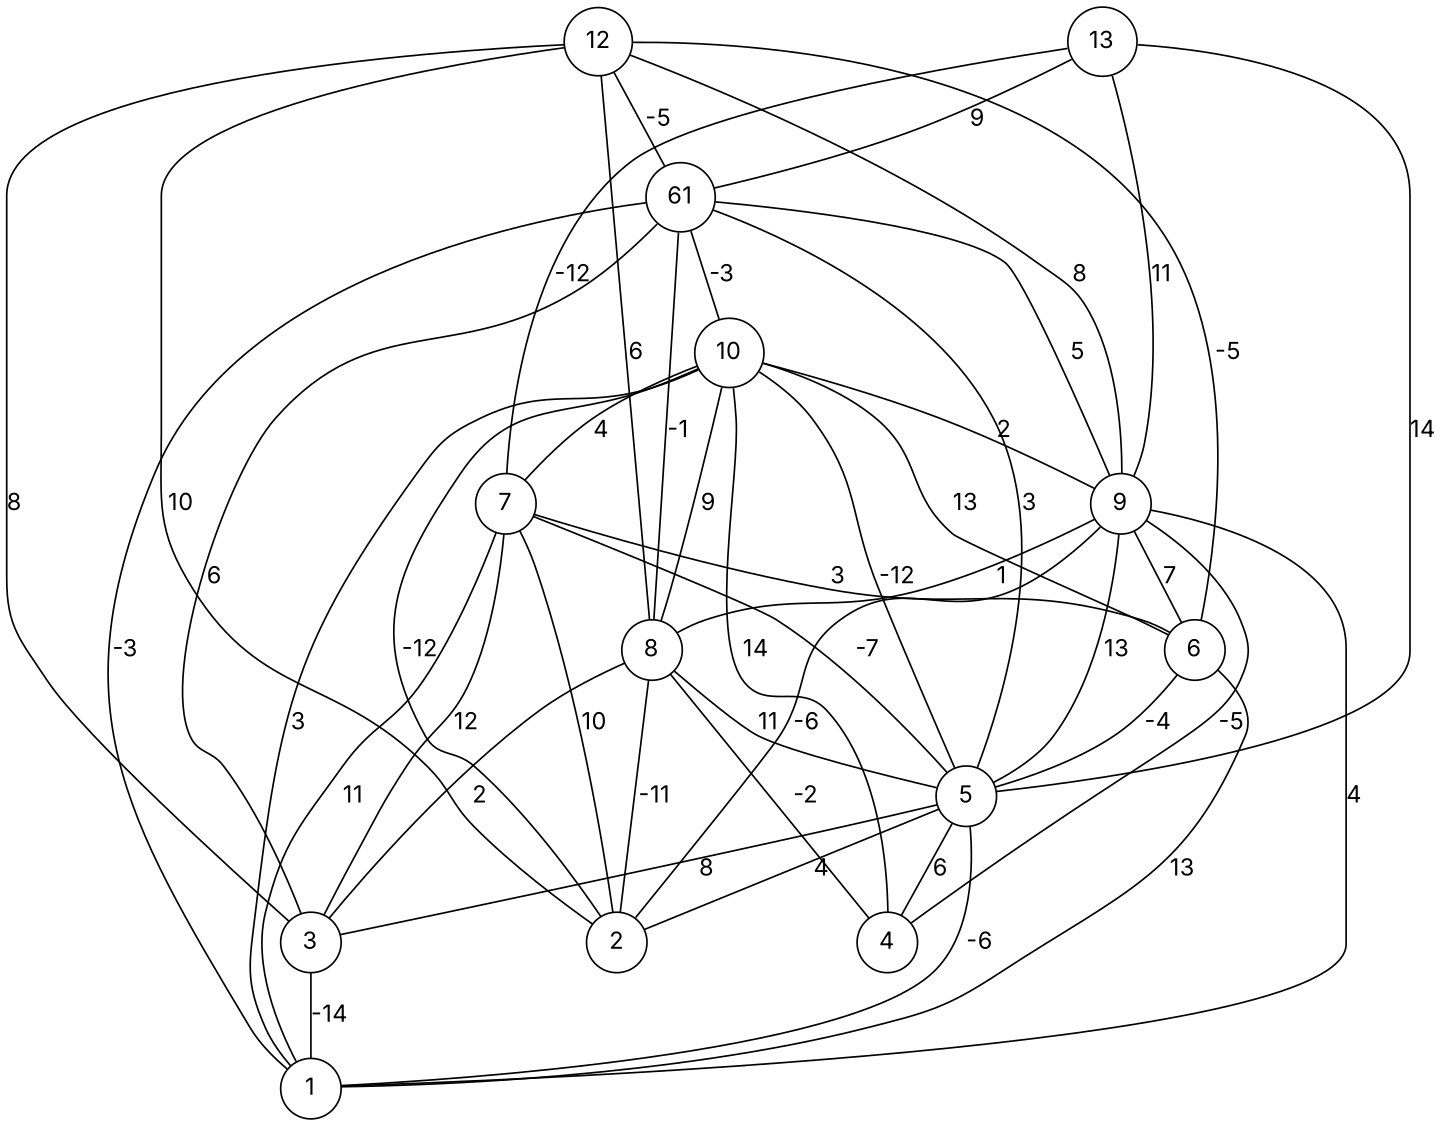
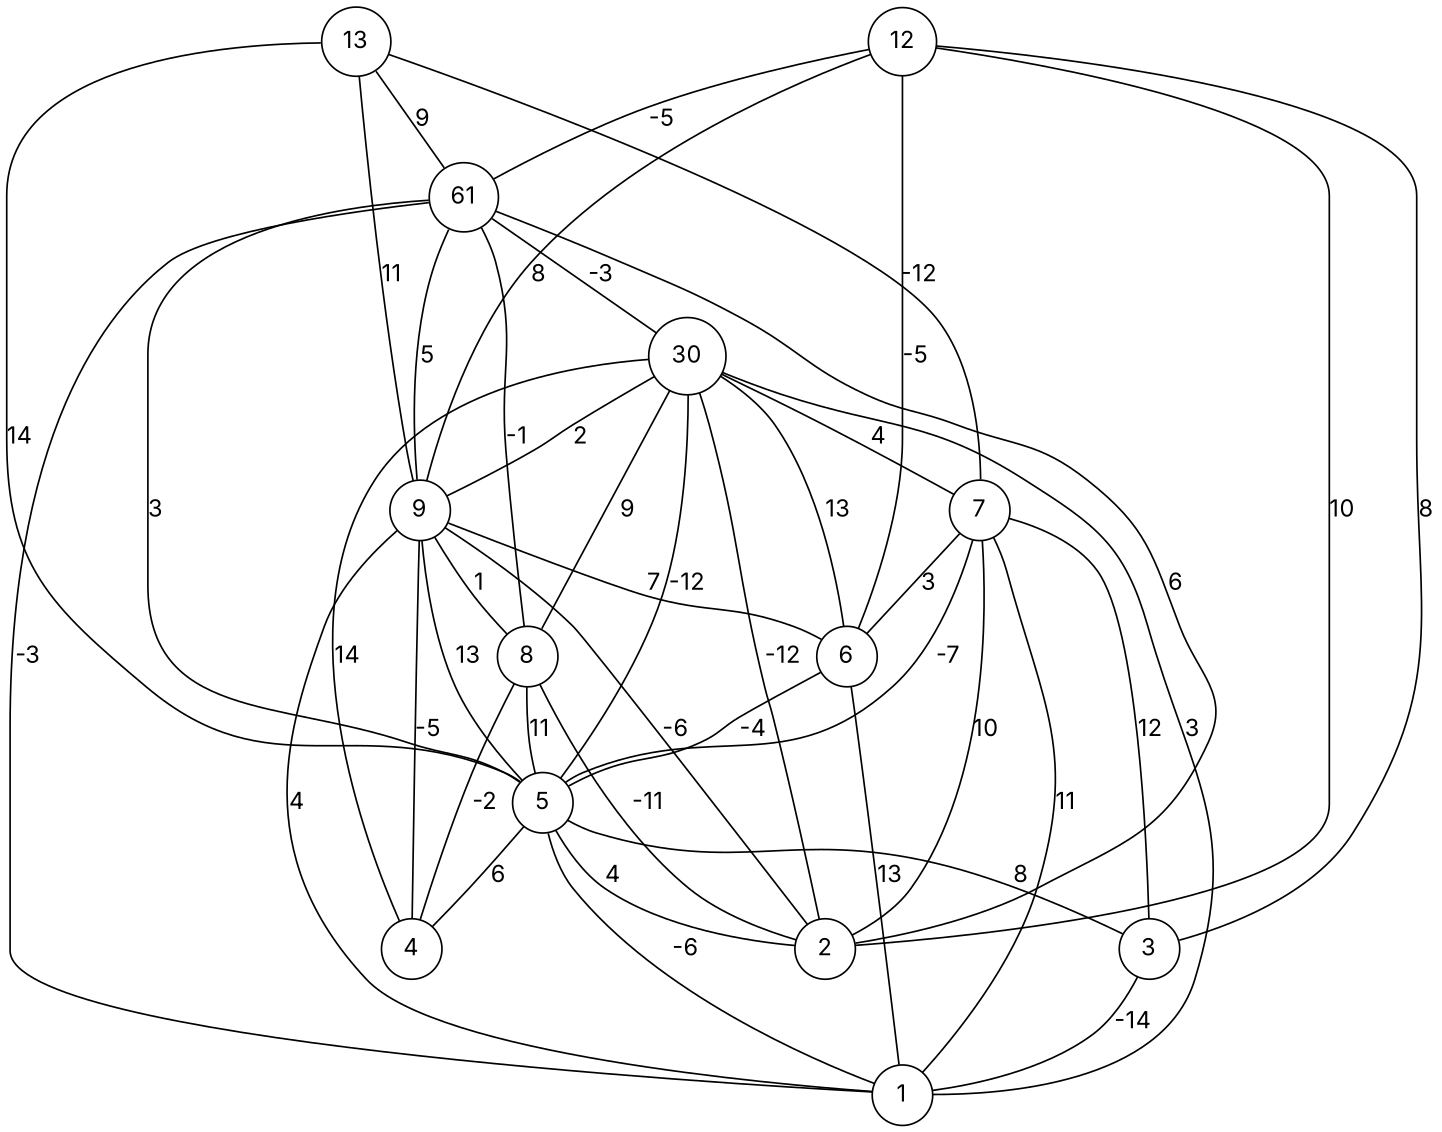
edge "12" -- "8": removed, label "6"
node "10": label "10" -> "30"
edge "61" -- "3": now "61" -- "2"
edge "8" -- "3": removed, label "2"
